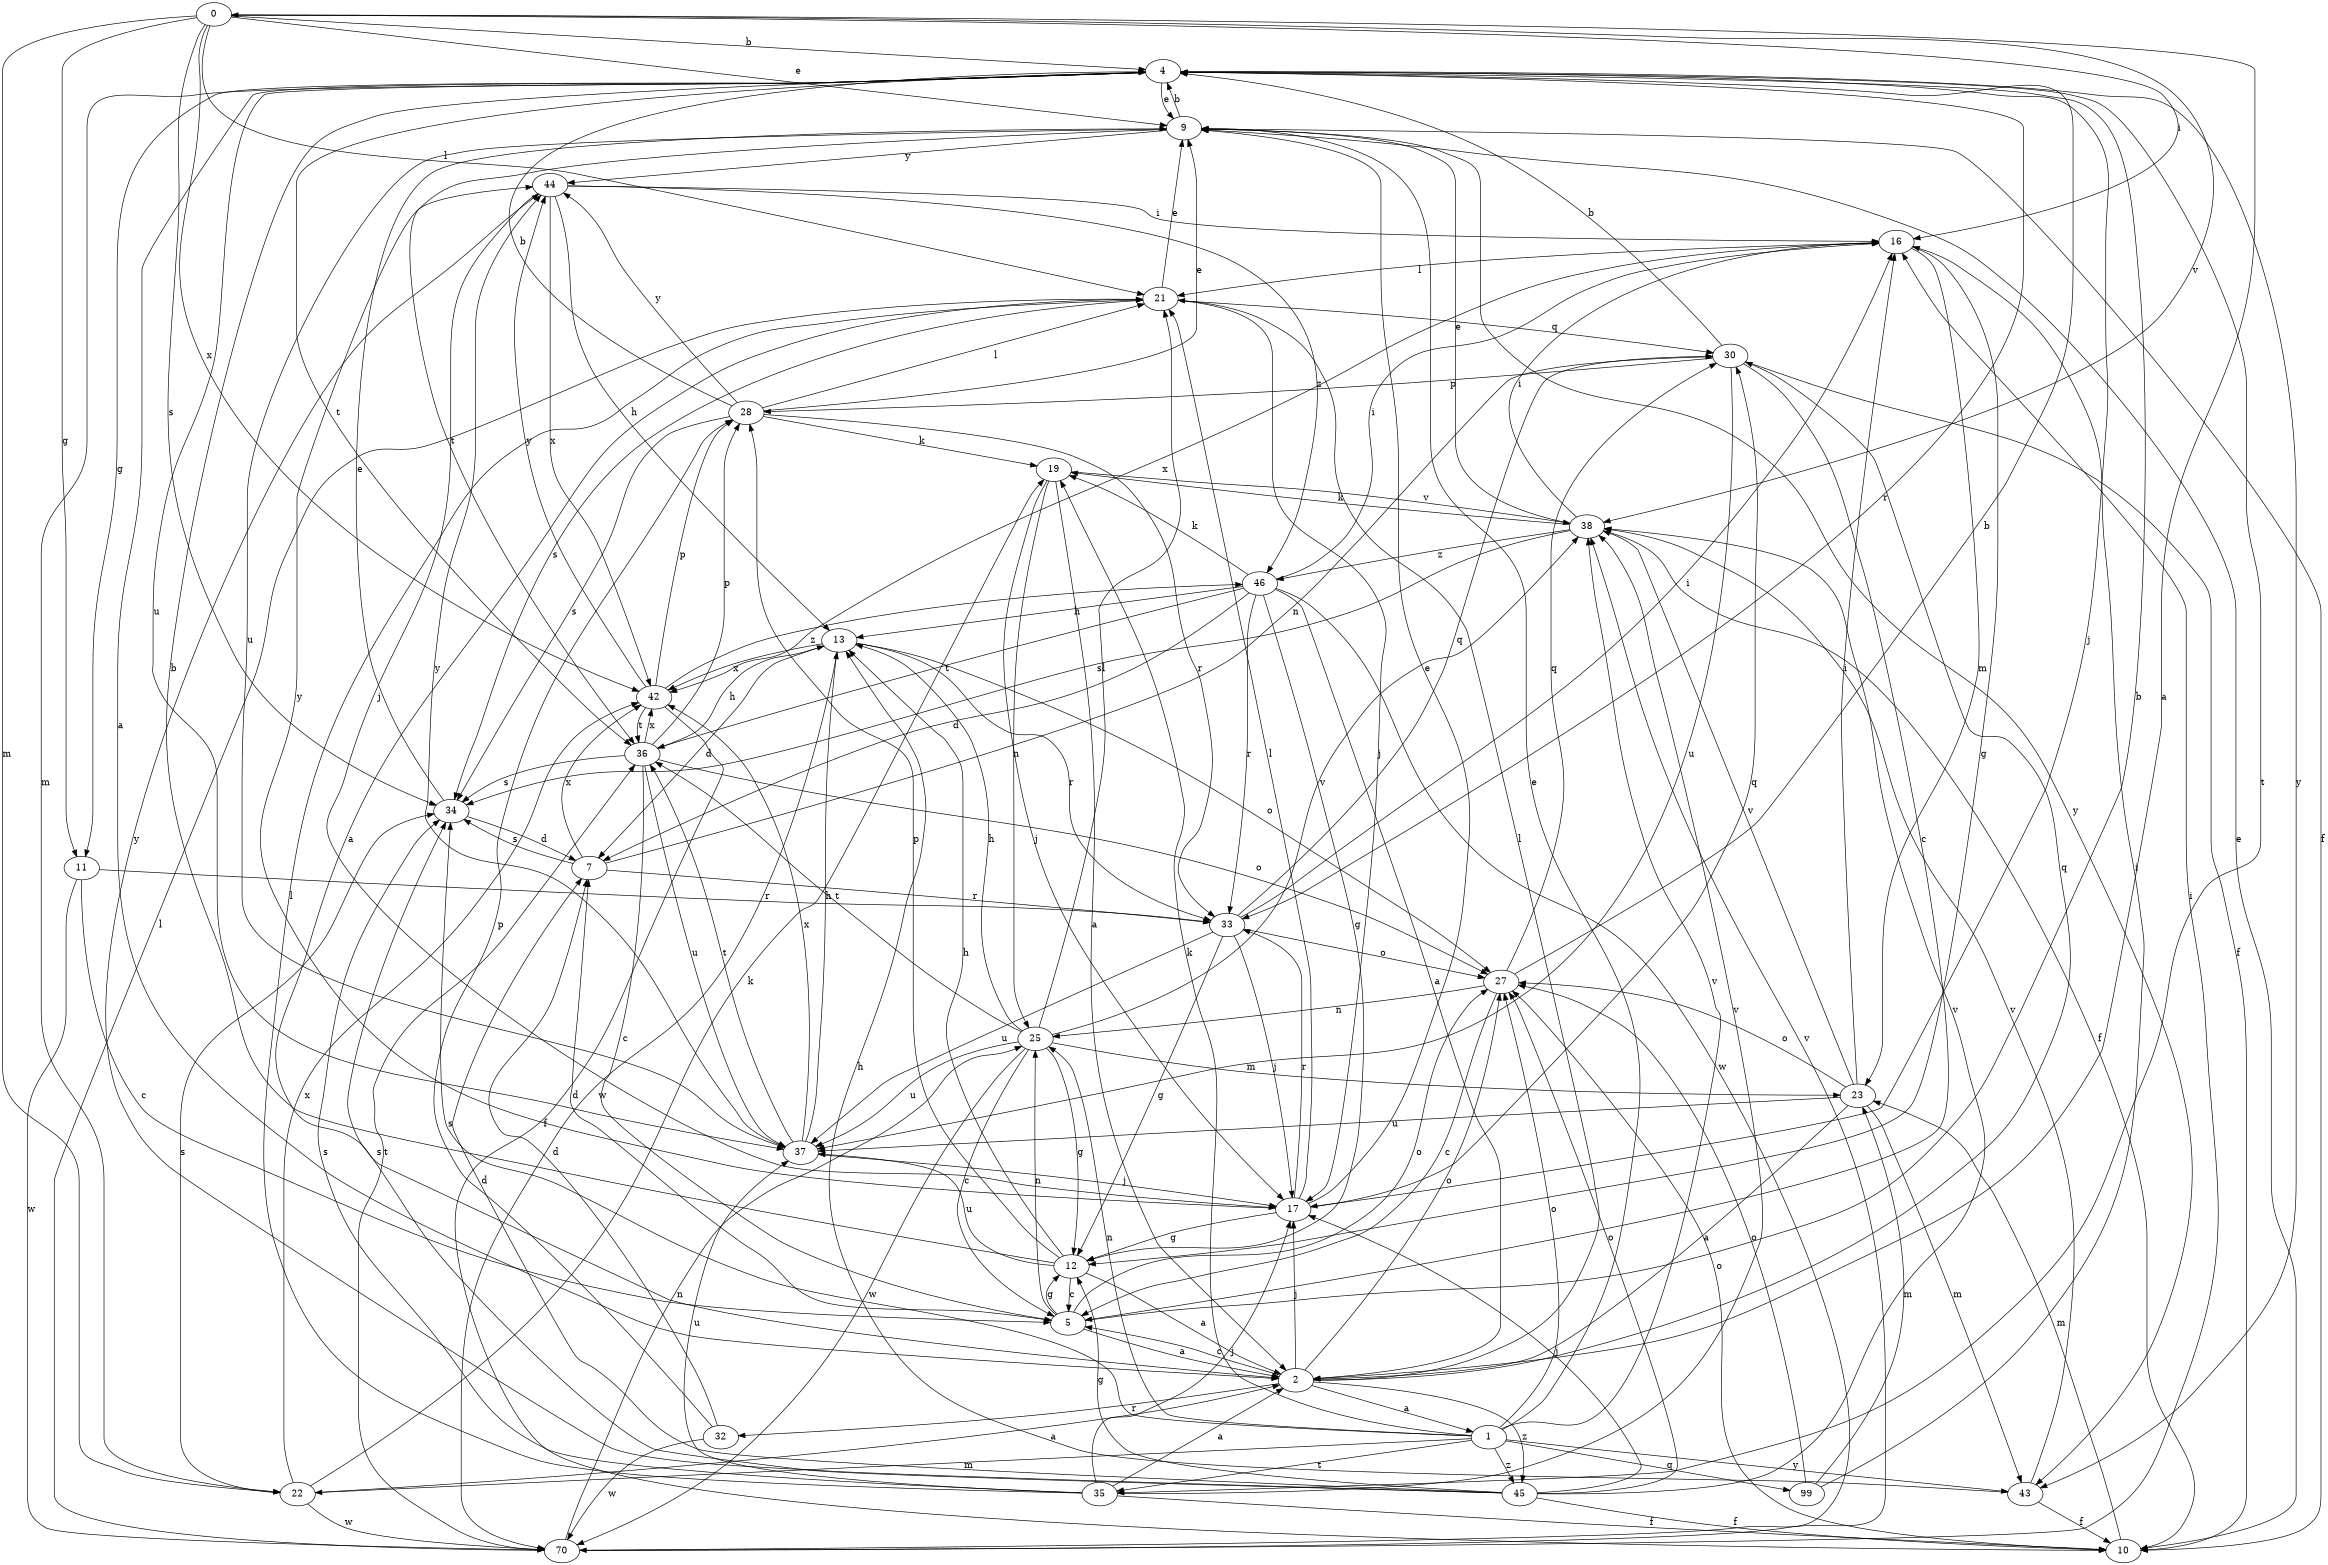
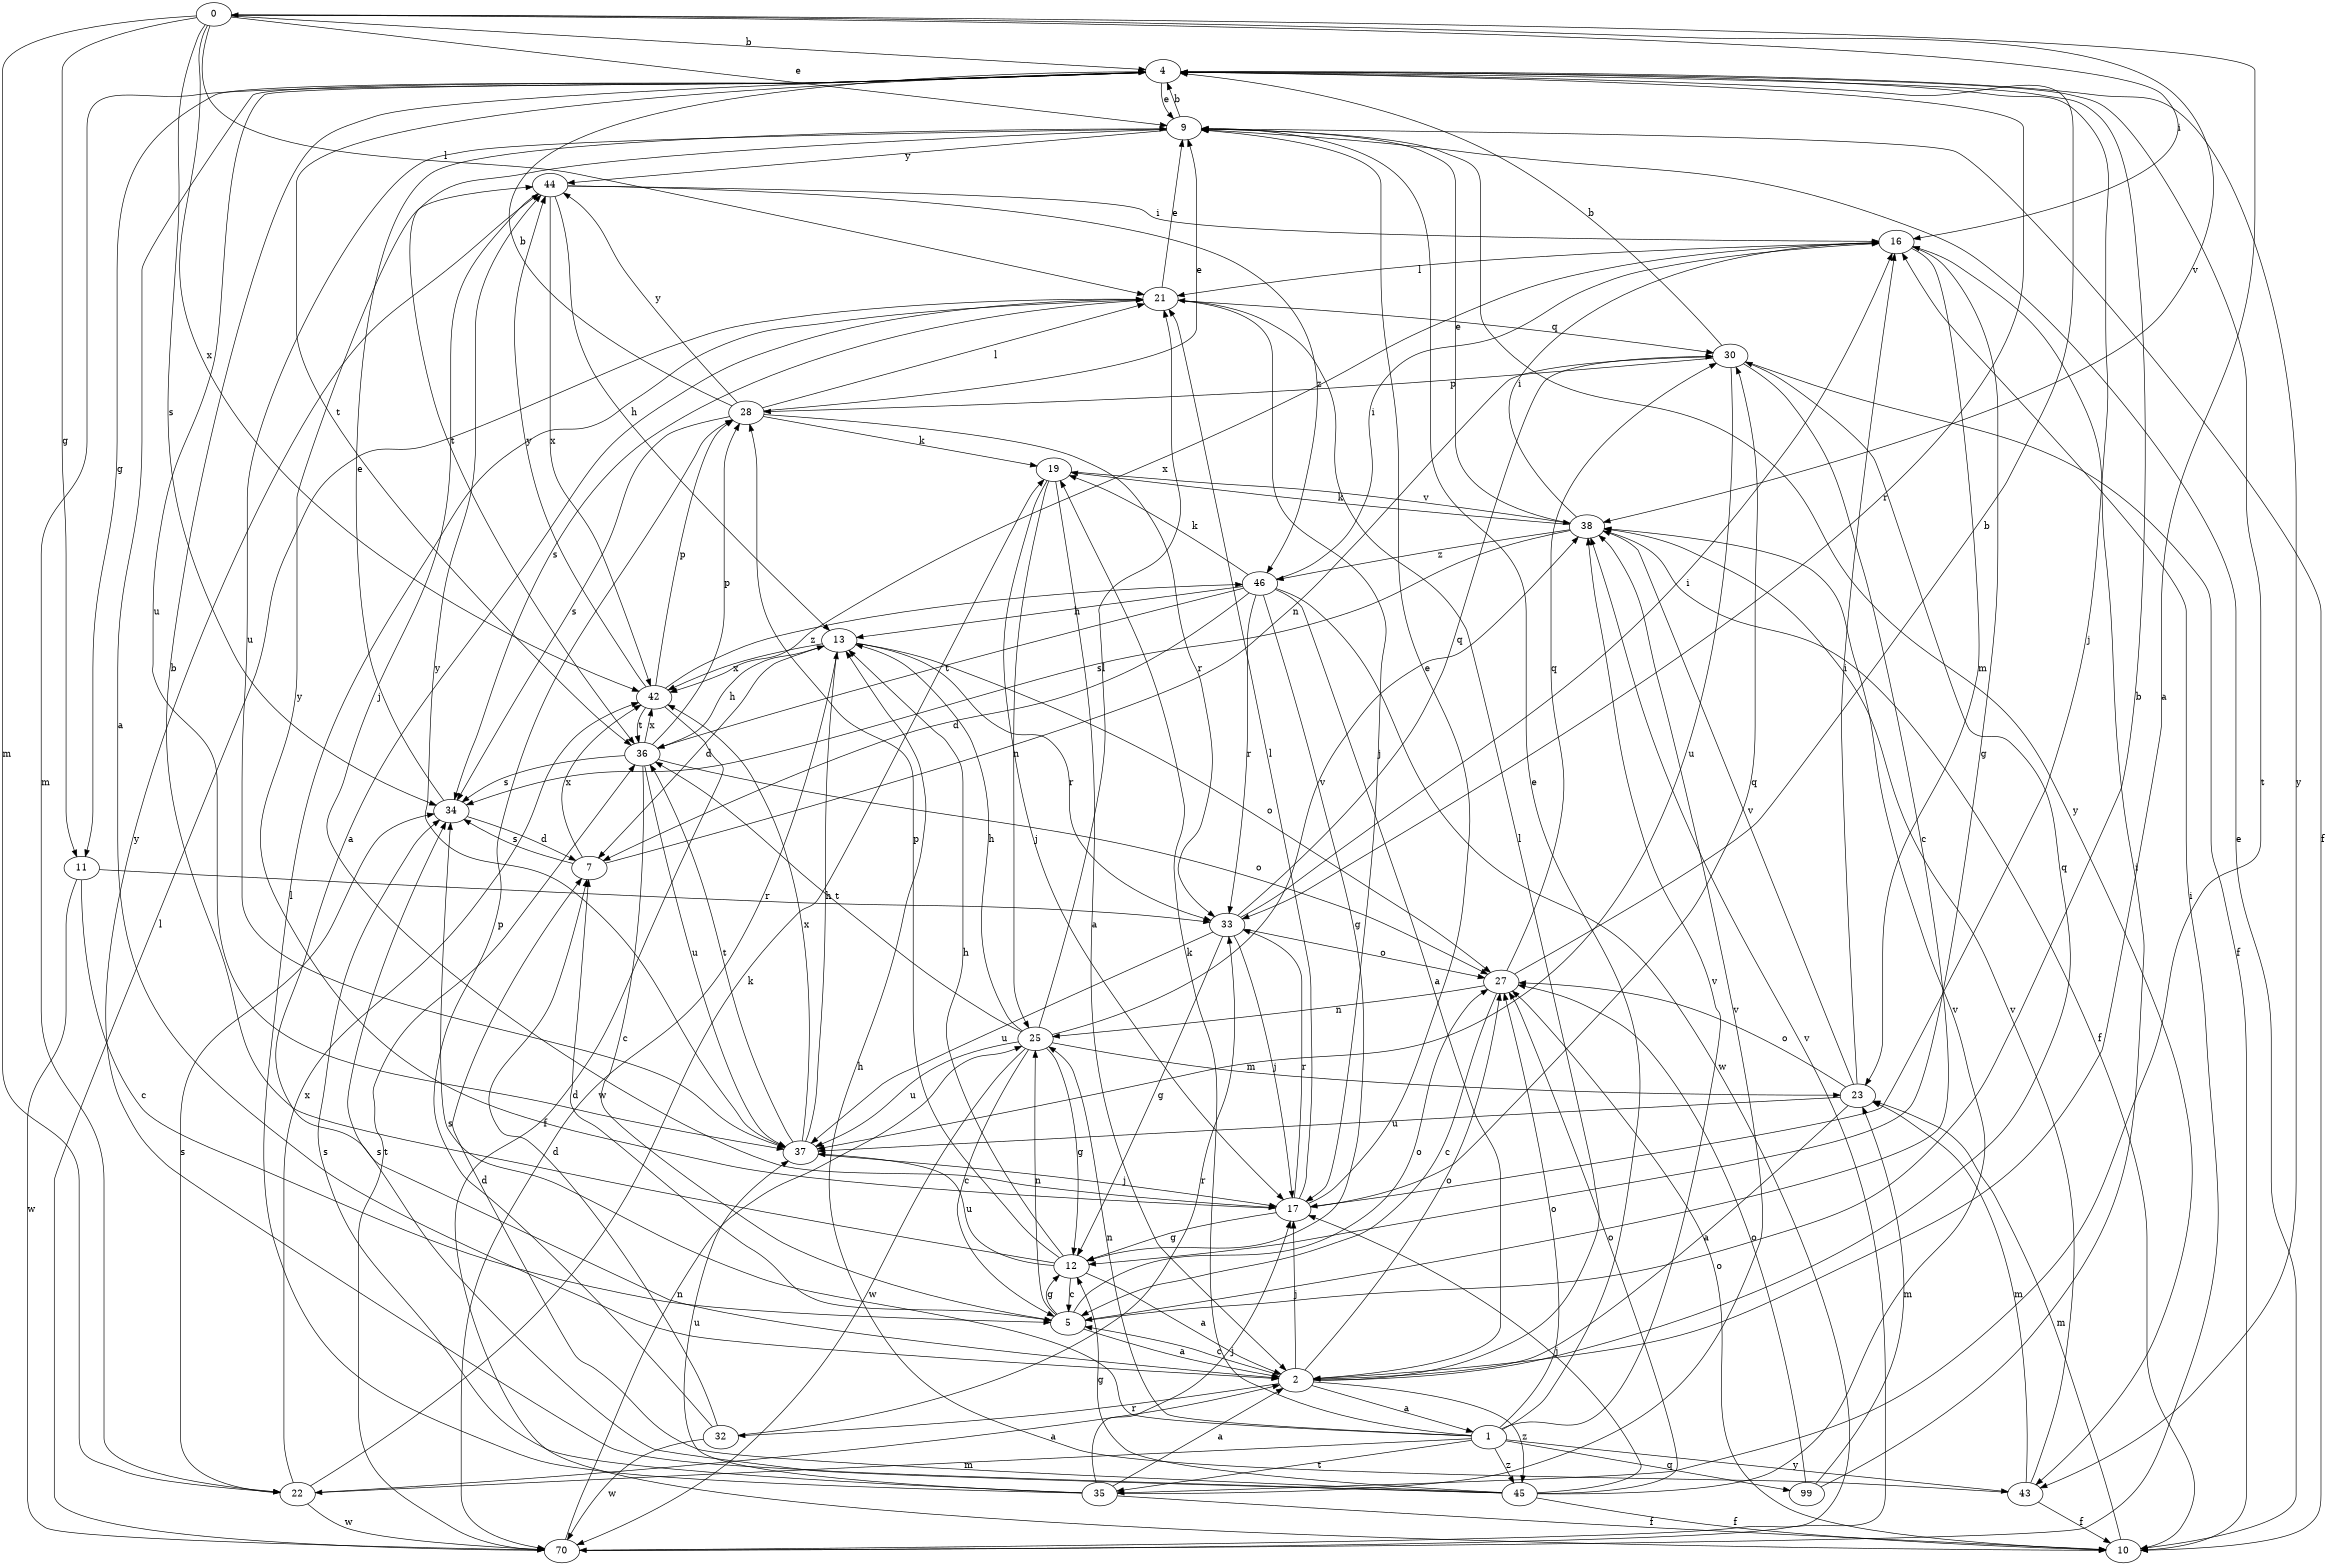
edge "7" -> "33": now "32" -> "33"
edge "23" -> "43": reversed
